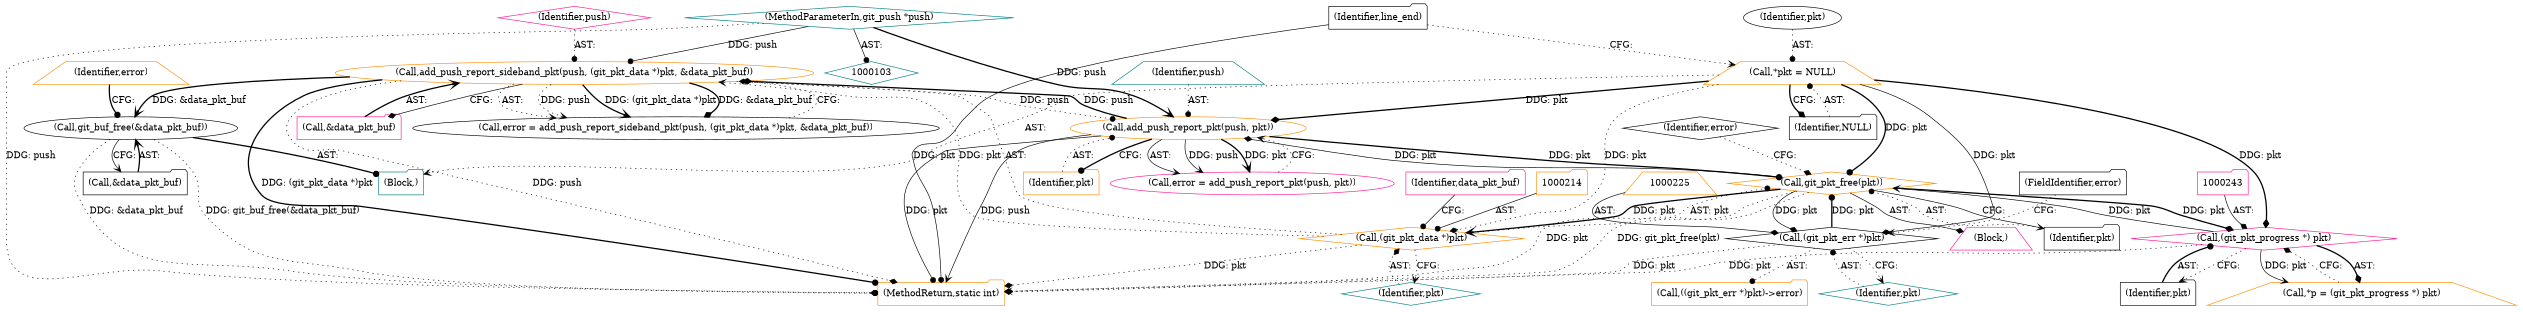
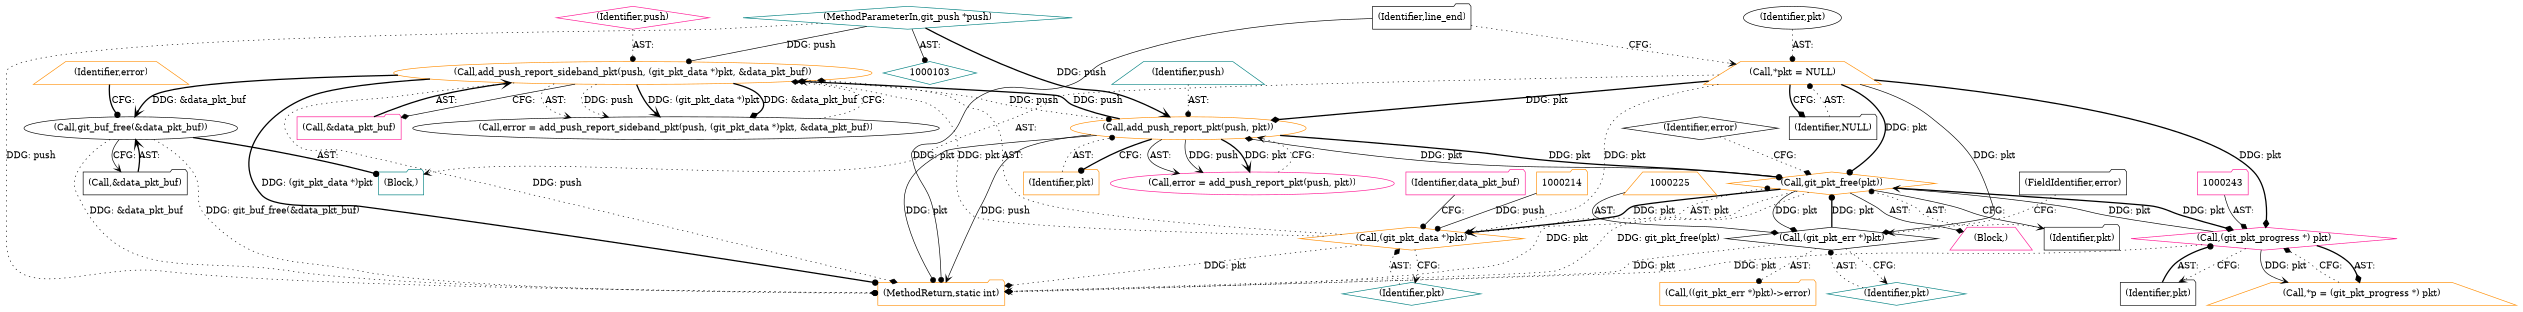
edge "1000214" -> "(Call,(git_pkt_data *)pkt)": label "AST: " -> "DDG: push"
